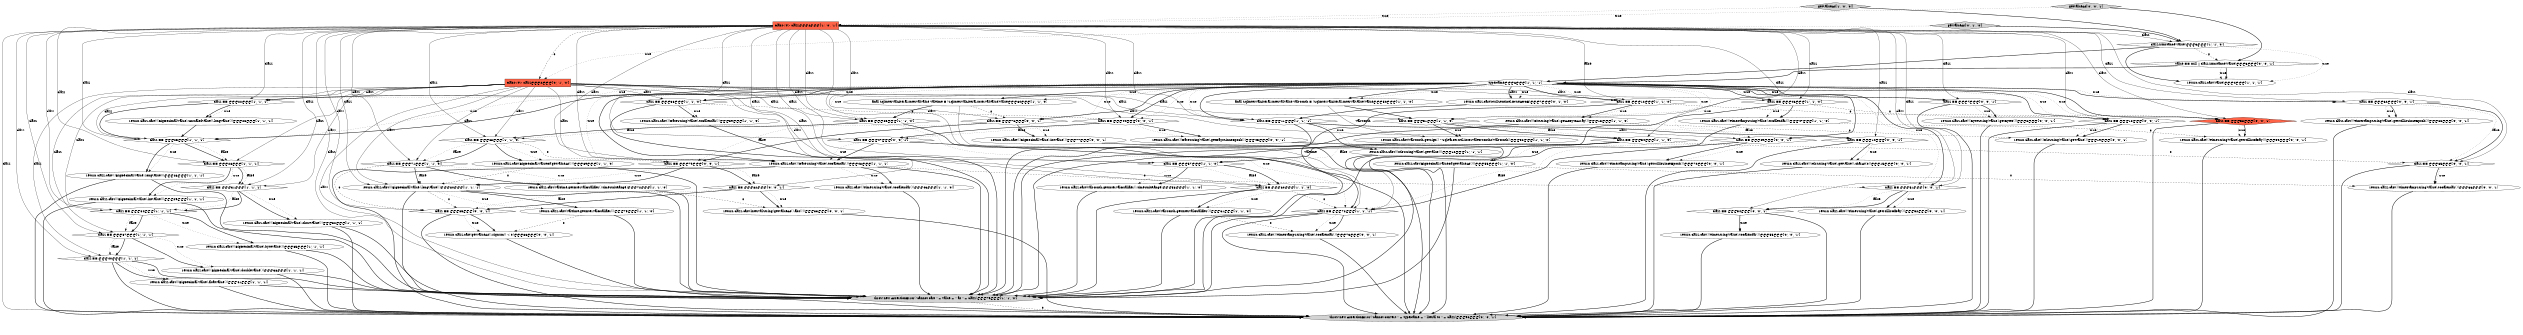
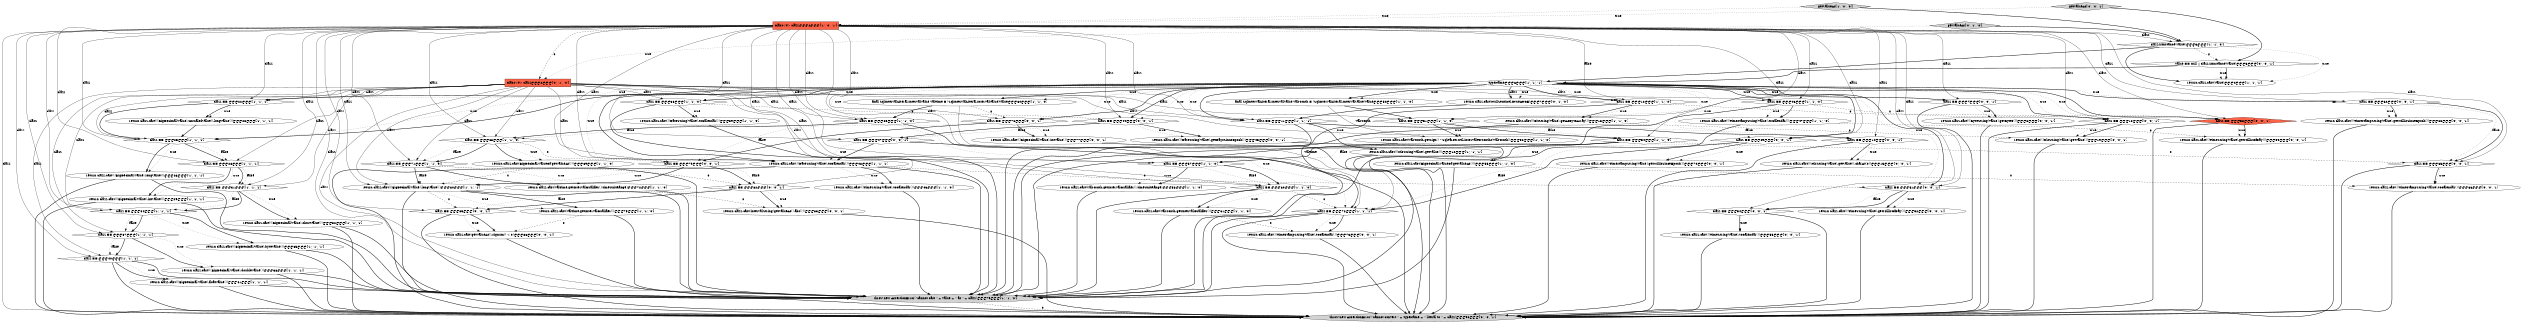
edge "clazz == @@@51@@@['1', '1', '0']" -> "clazz == @@@69@@@['0', '0', '1']": now "Class<T> clazz@@@2@@@['1', '0', '1']" -> "clazz == @@@69@@@['0', '0', '1']"
edge "clazz == @@@71@@@['1', '1', '0']" -> "clazz == @@@85@@@['0', '0', '1']": now "clazz == @@@71@@@['1', '1', '0']" -> "clazz == @@@82@@@['0', '0', '1']"
